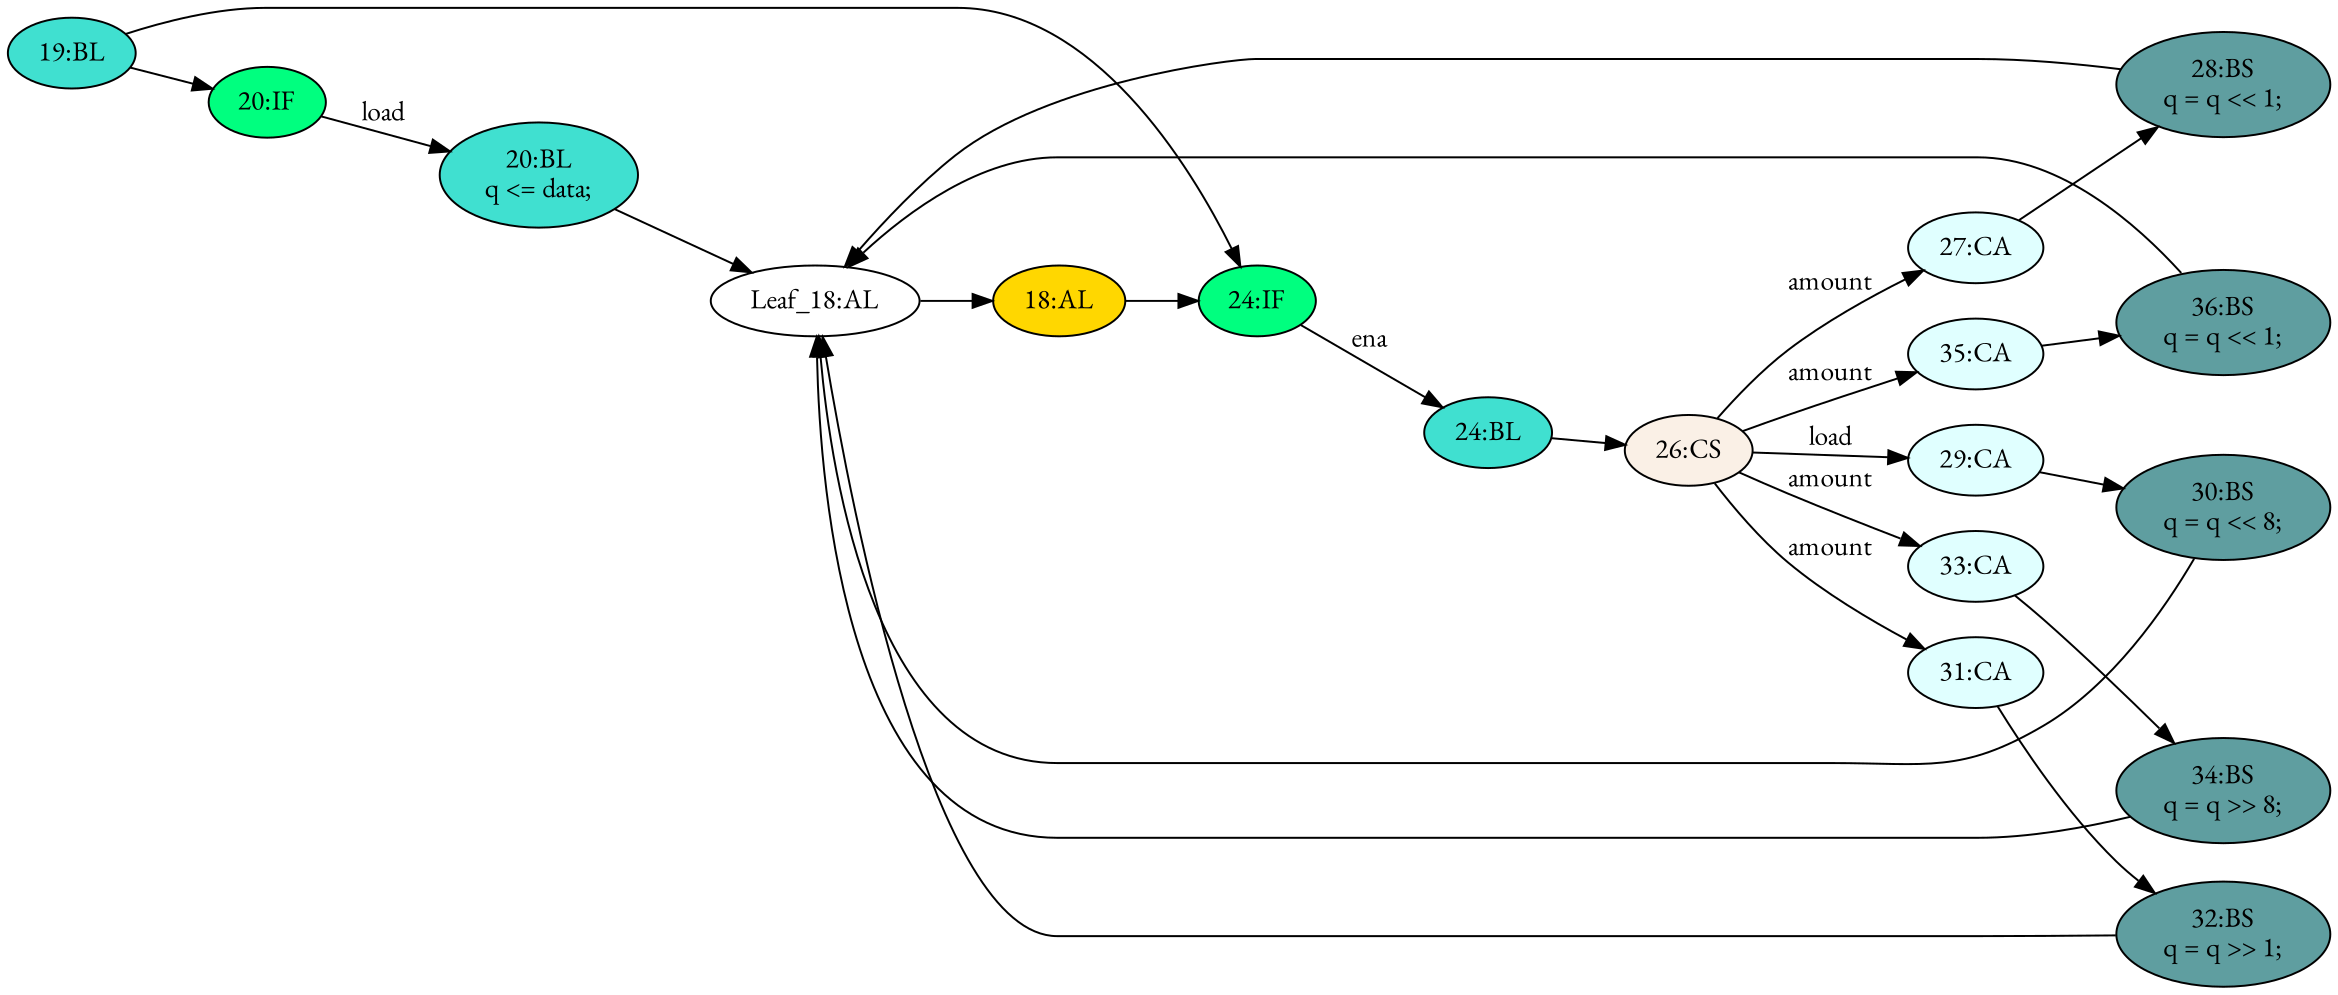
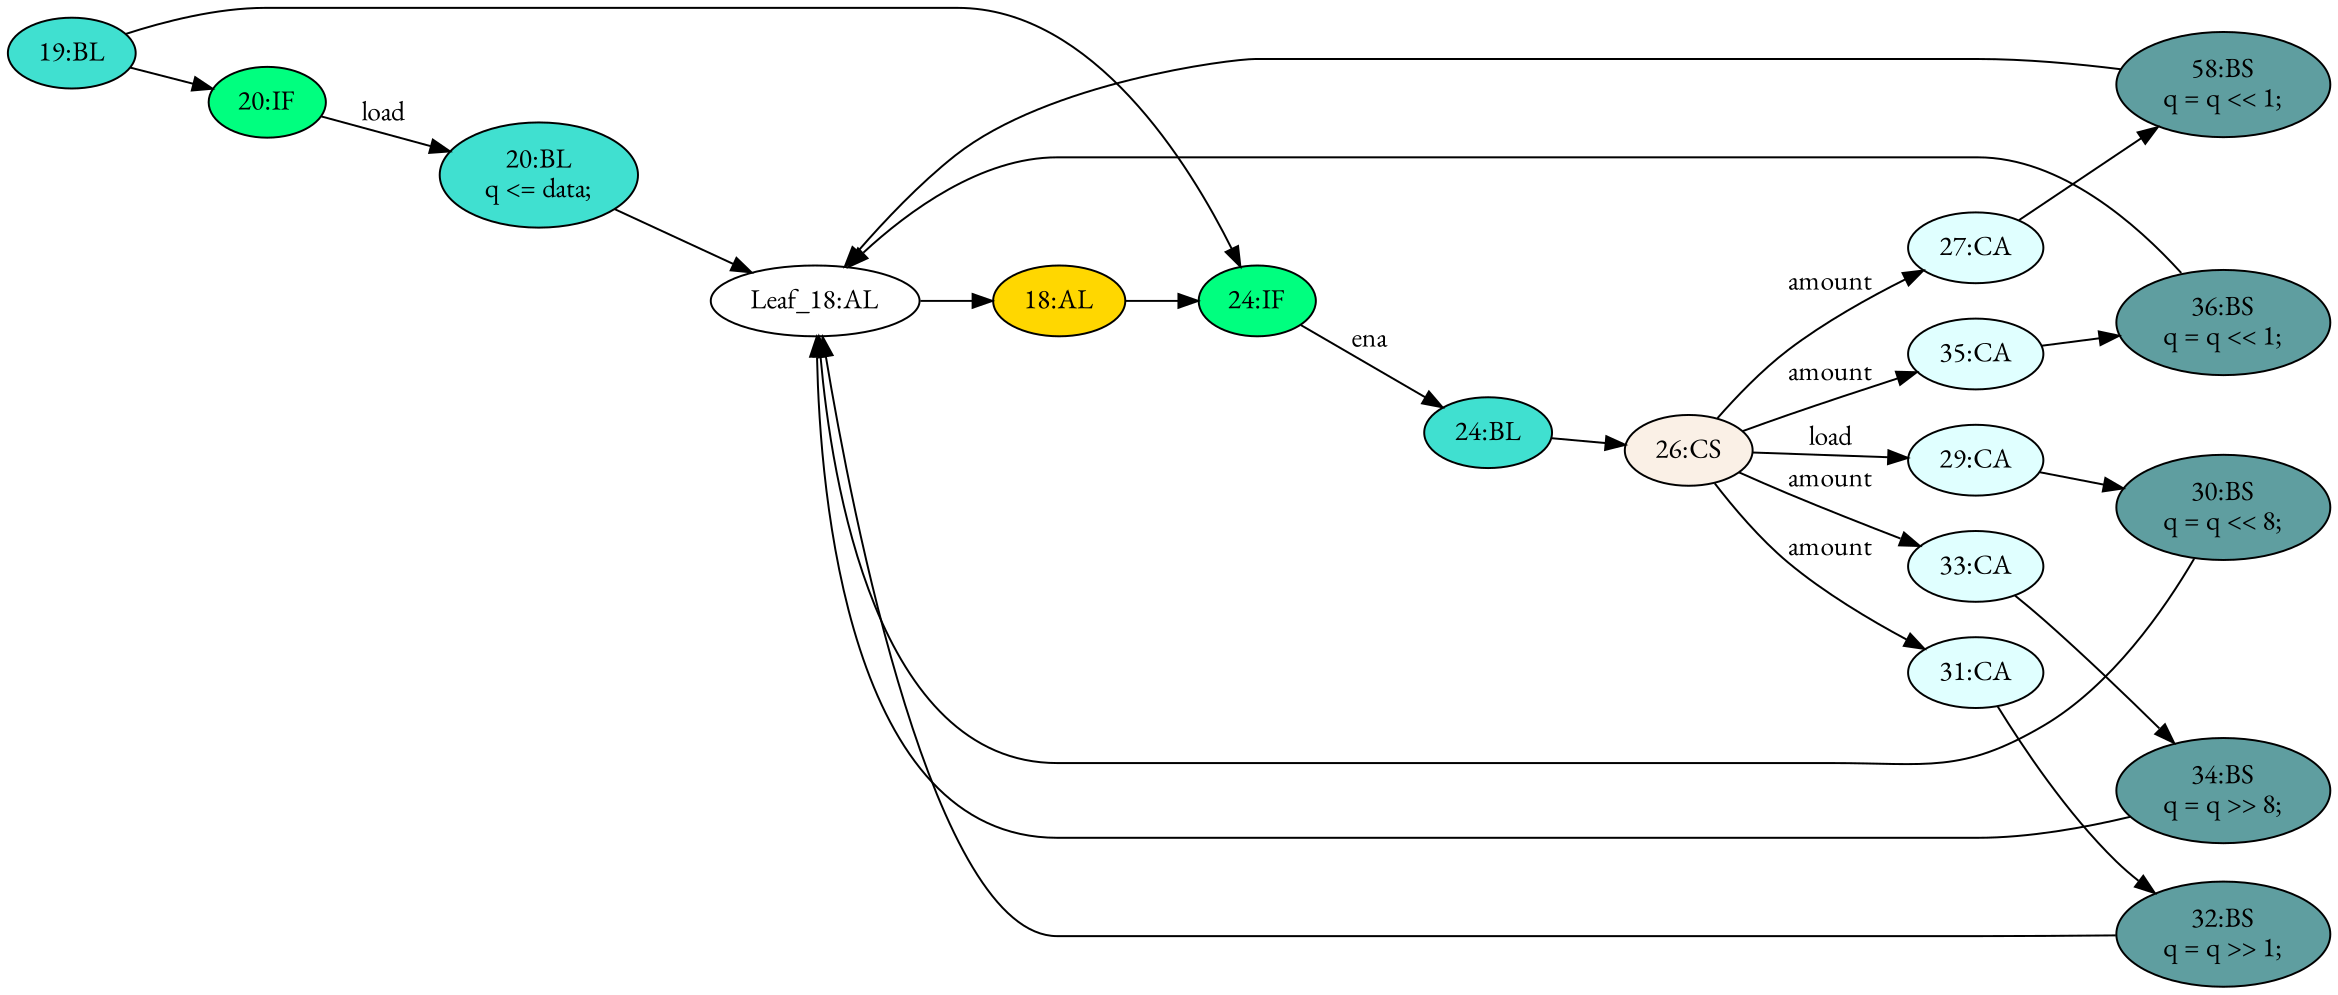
node "28:BS q = q << 1;": label "28:BS q = q << 1;" -> "58:BS q = q << 1;"
